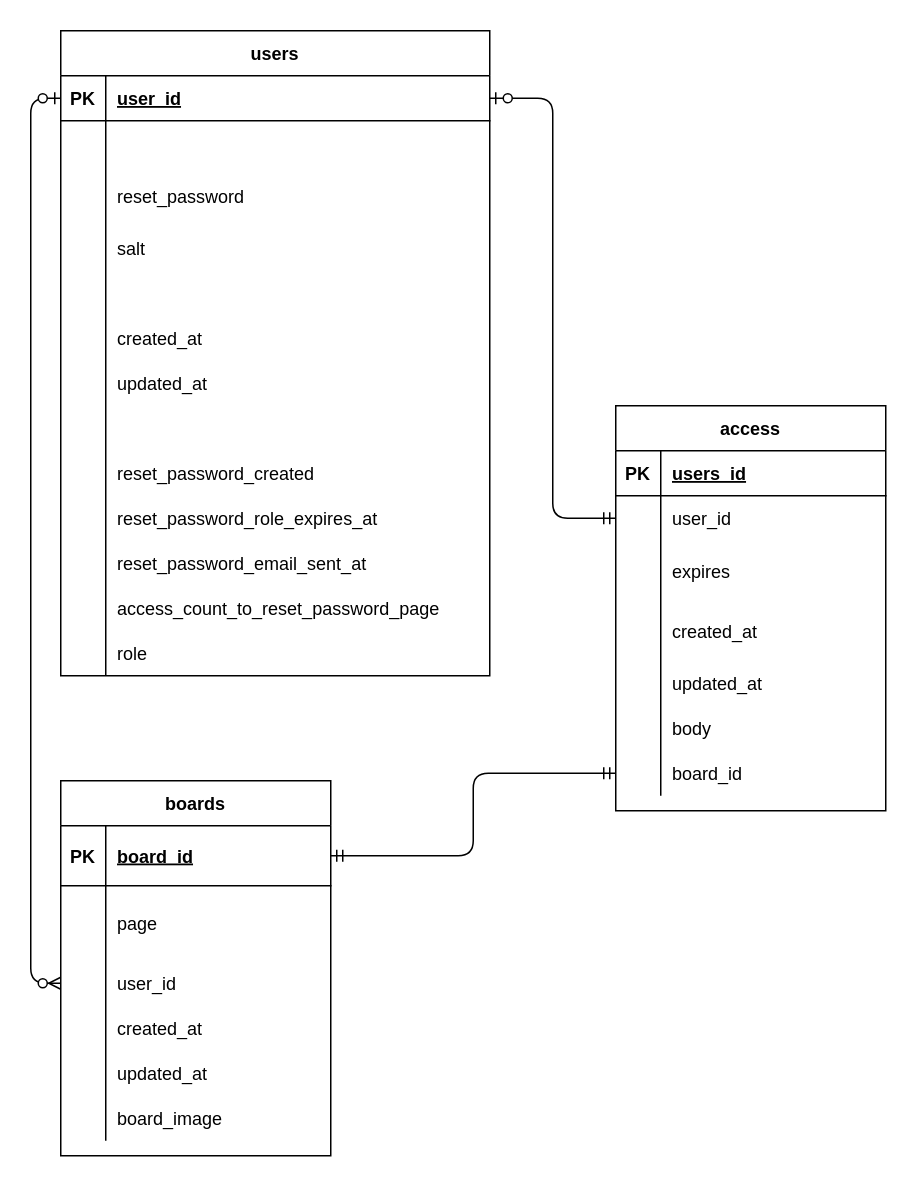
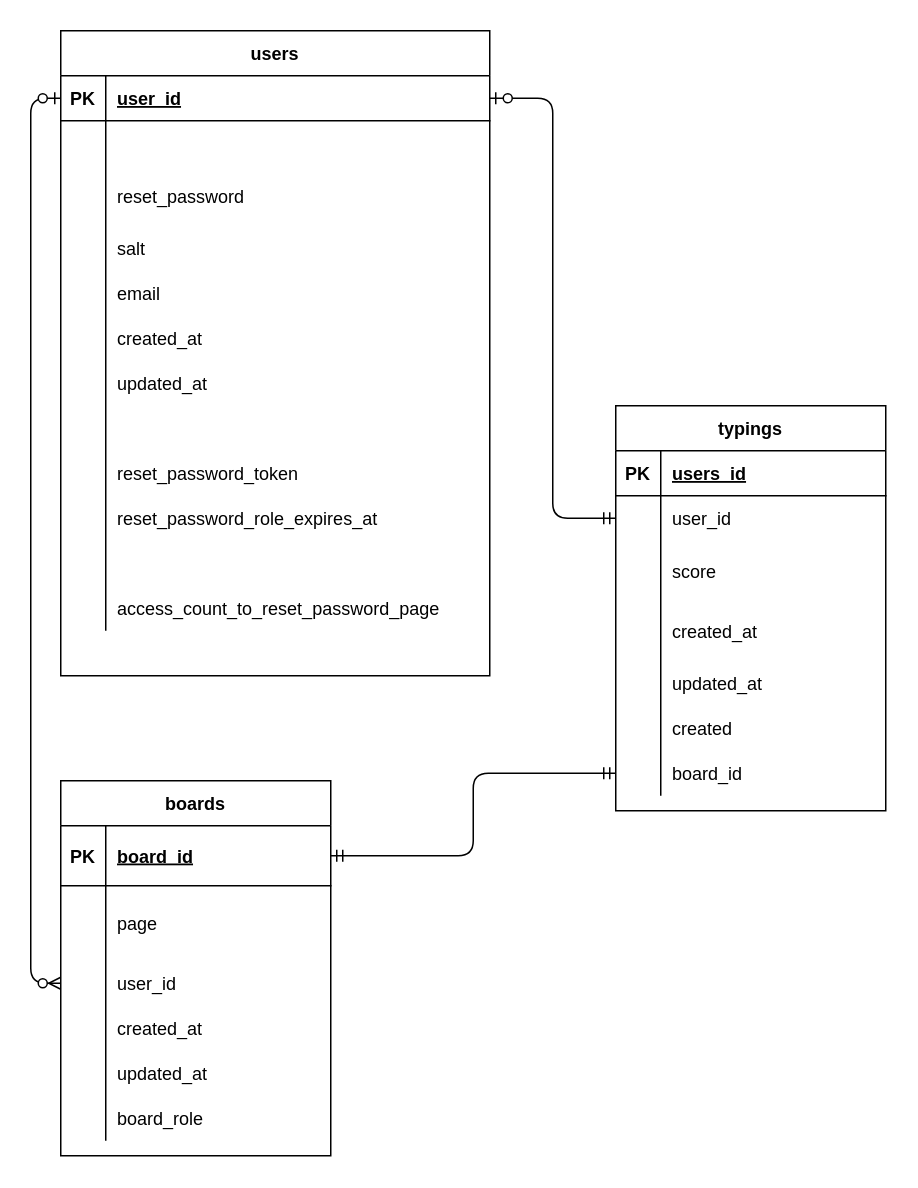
node "email": added
node "access": label "access" -> "typings"
node "reset_password_created": label "reset_password_created" -> "reset_password_token"
node "reset_password_email_sent_at": removed
node "expires": label "expires" -> "score"
node "role": removed
node "body": label "body" -> "created"
node "board_image": label "board_image" -> "board_role"
